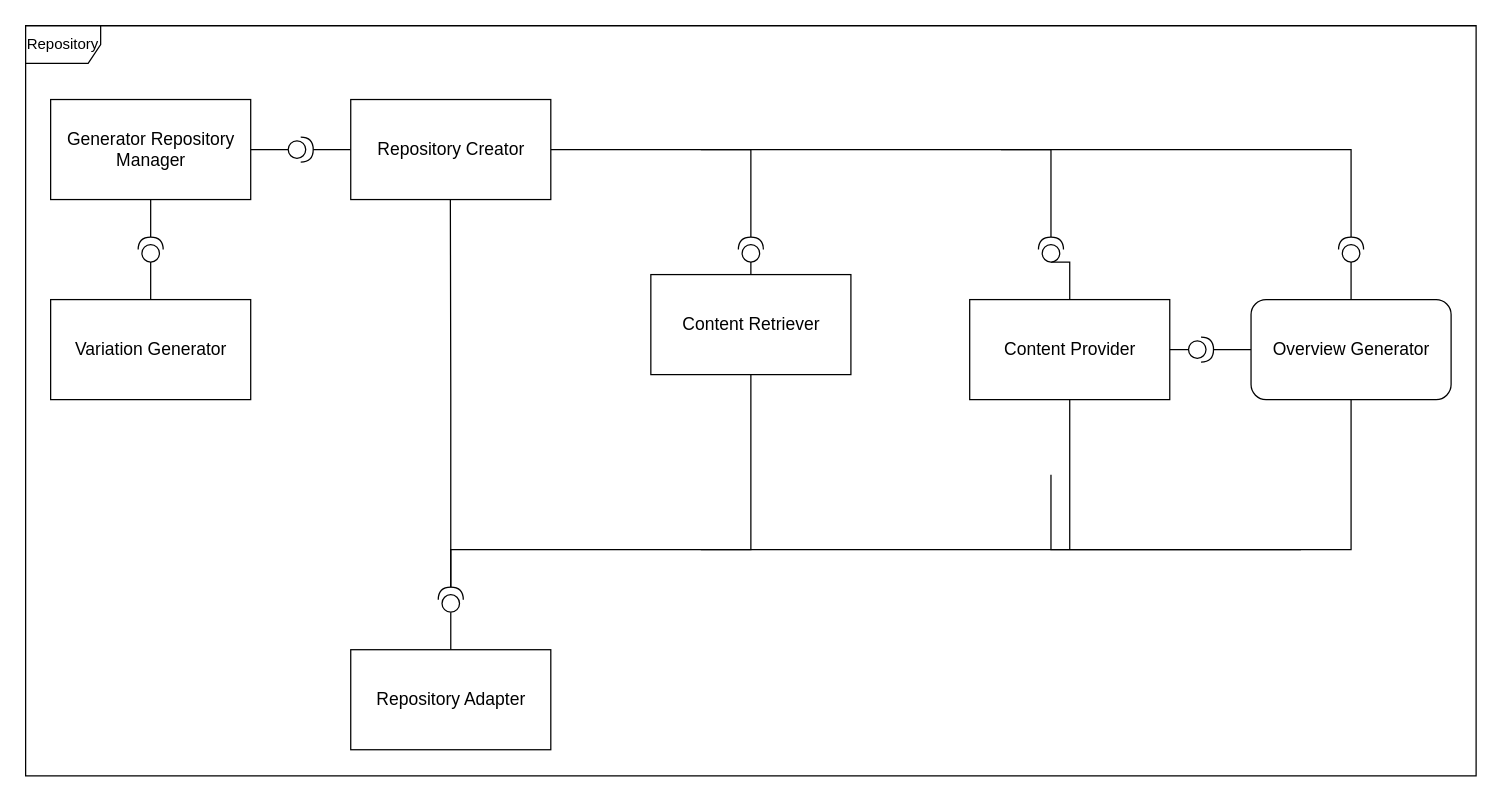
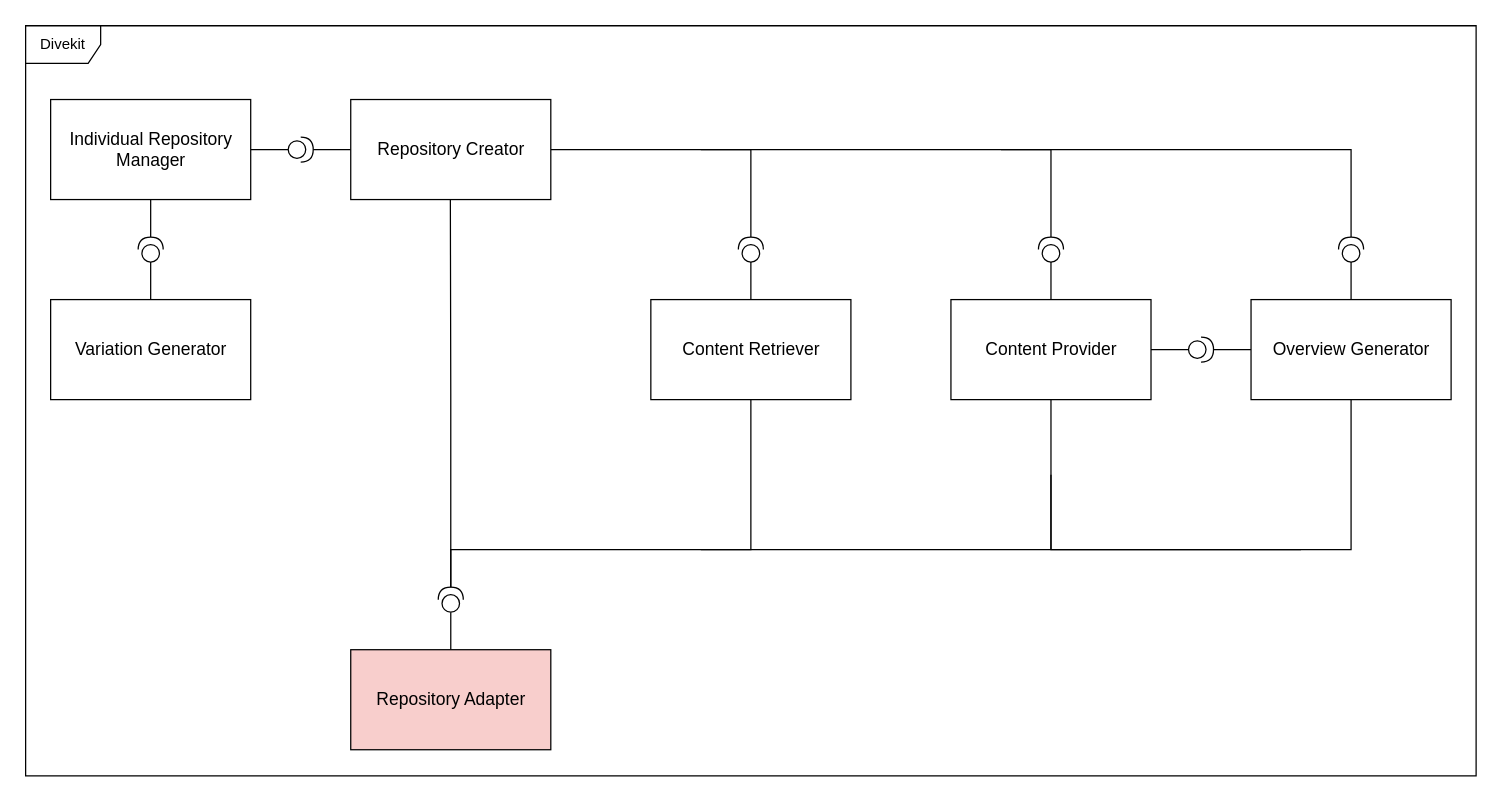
node "Repository": label "Repository" -> "Divekit"
node "Generator Repository Manager": label "Generator Repository Manager" -> "Individual Repository Manager"
node "Content Retriever": moved (751, 324) -> (751, 349)
node "Content Provider": moved (1069, 349) -> (1051, 349)
node "Overview Generator": shape rounded rectangle -> rectangle
node "Repository Adapter": fillcolor #ffffff -> #f8cecc
